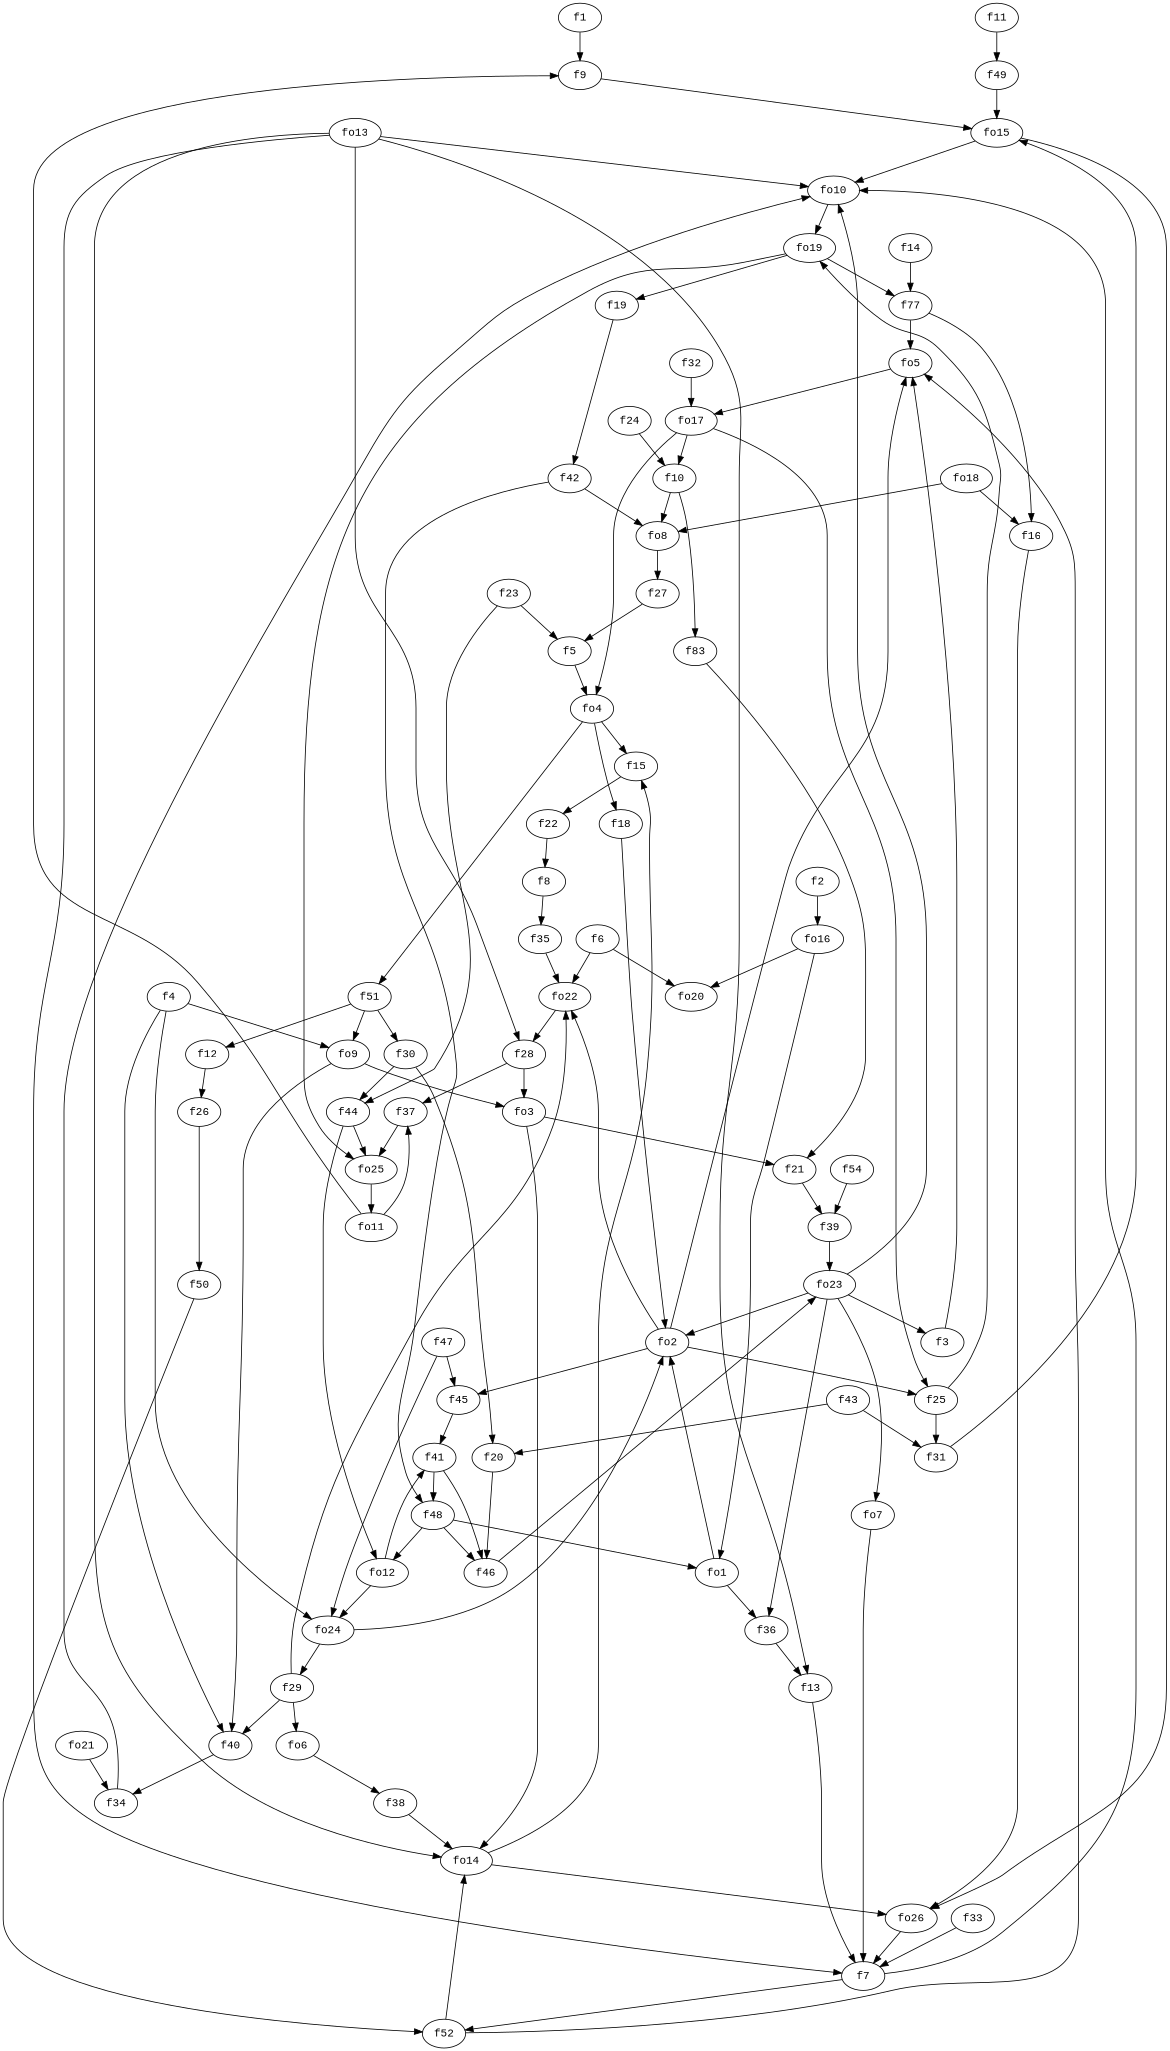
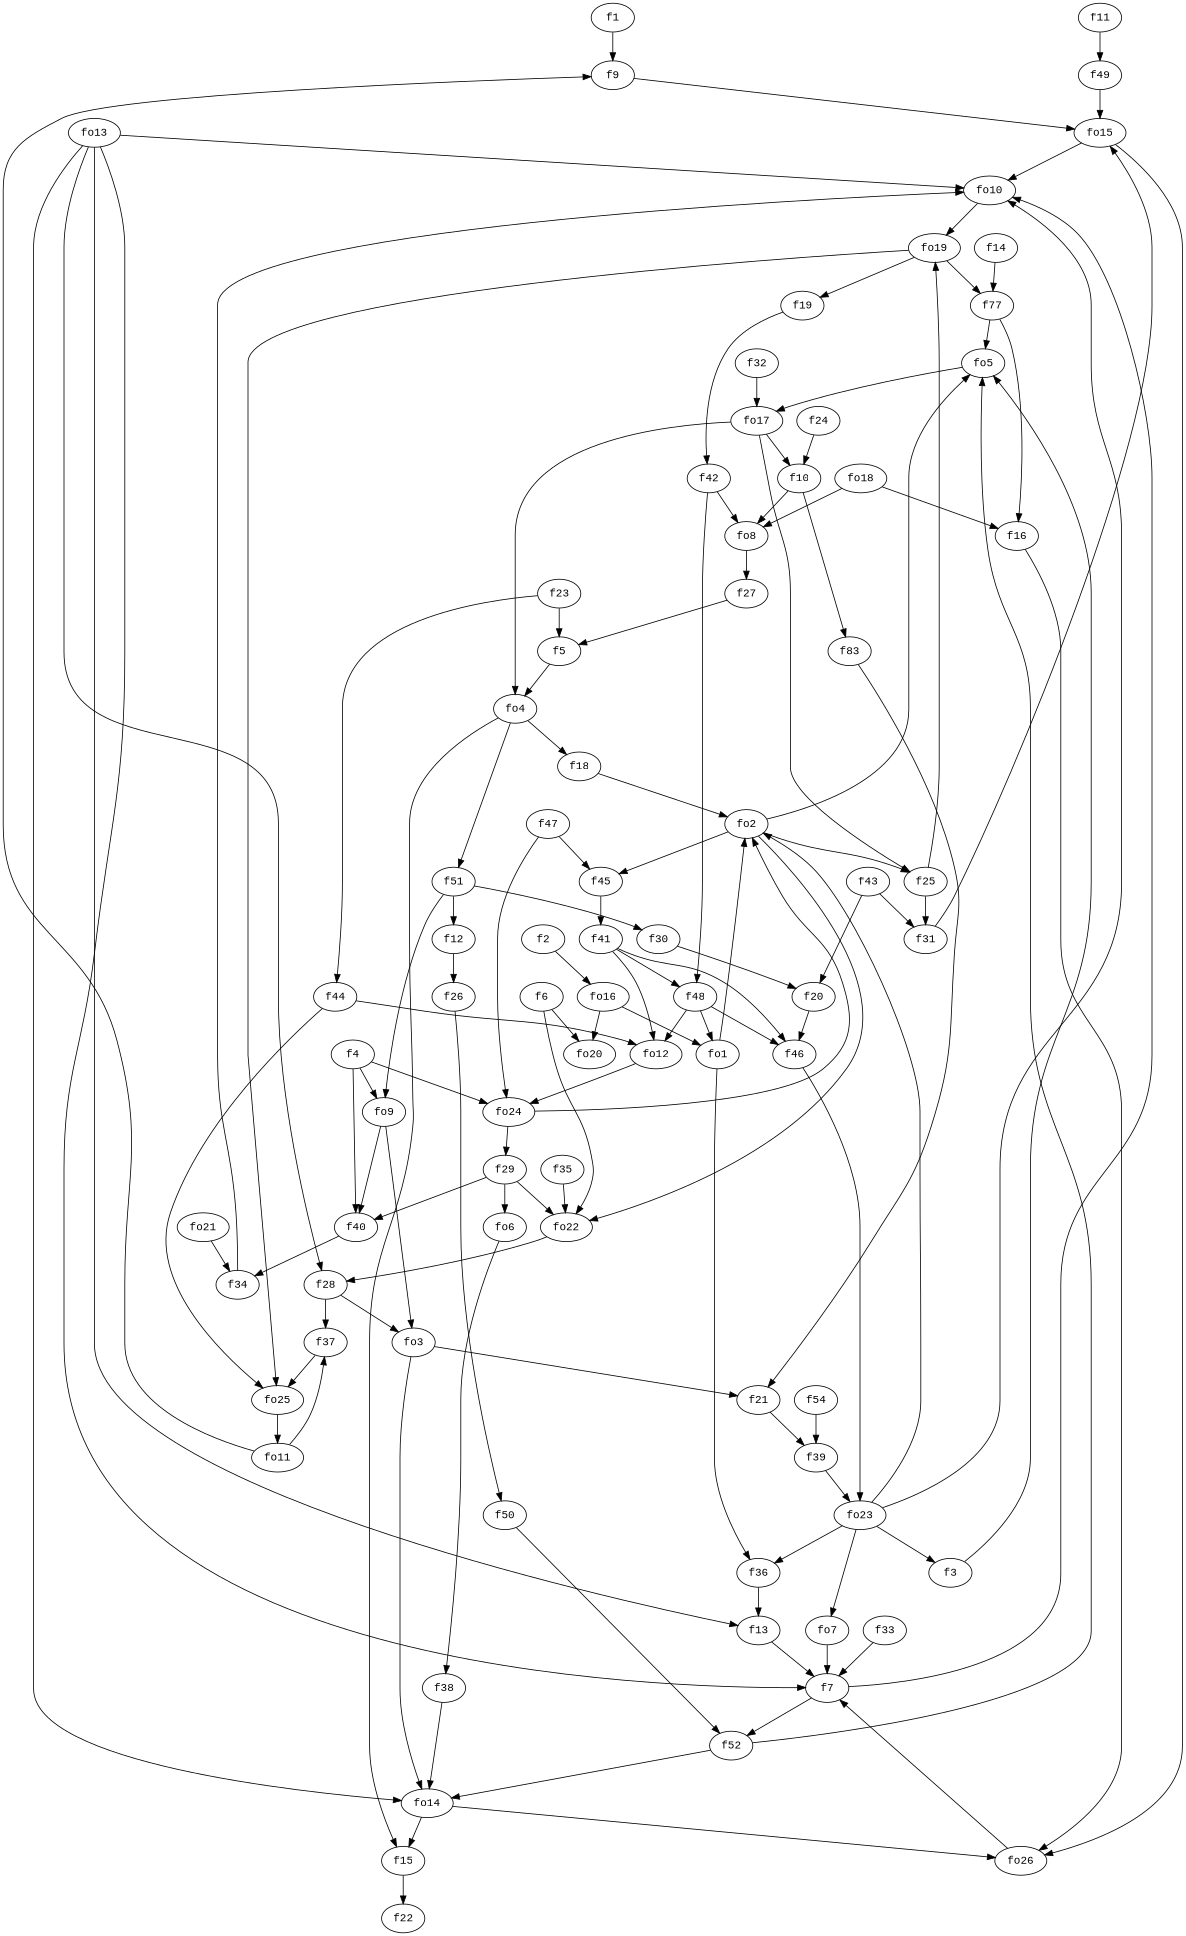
node "f8": removed
edge "f30" -> "f44": removed
edge "fo12" -> "f41": reversed
